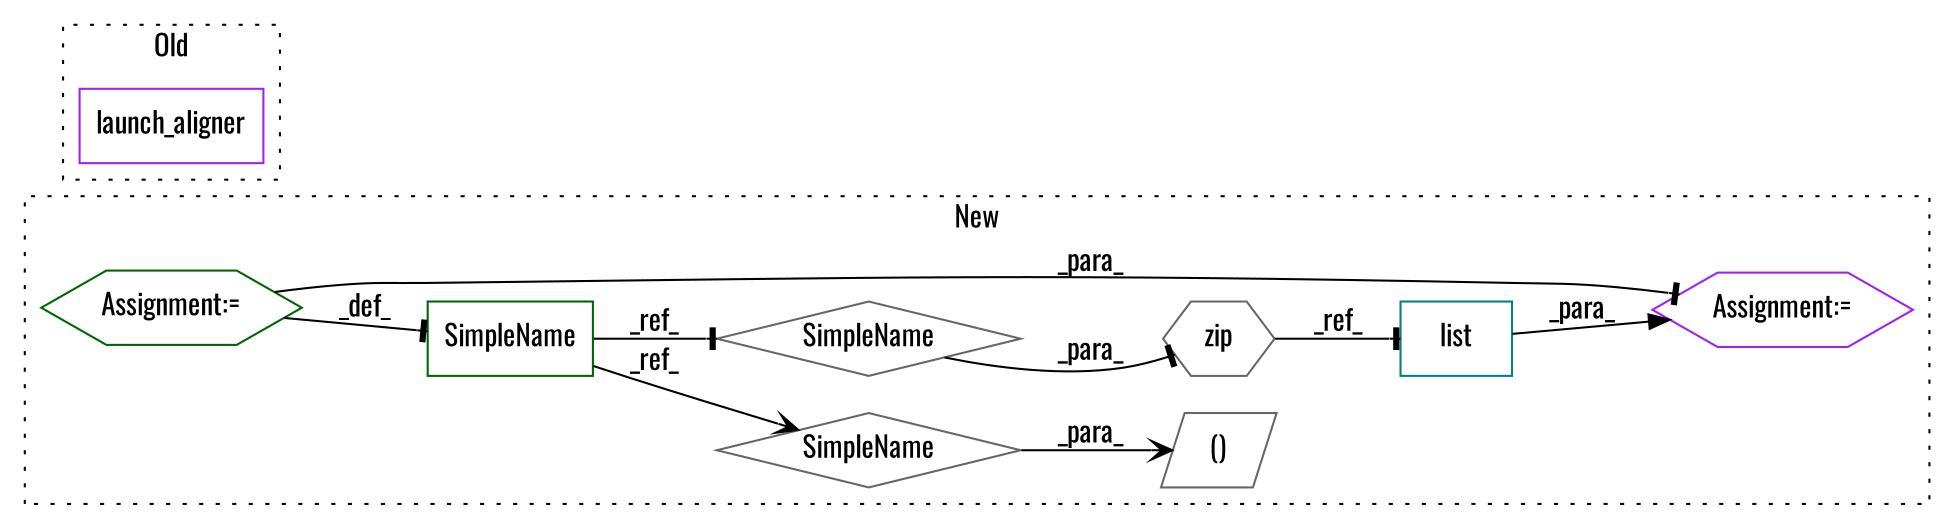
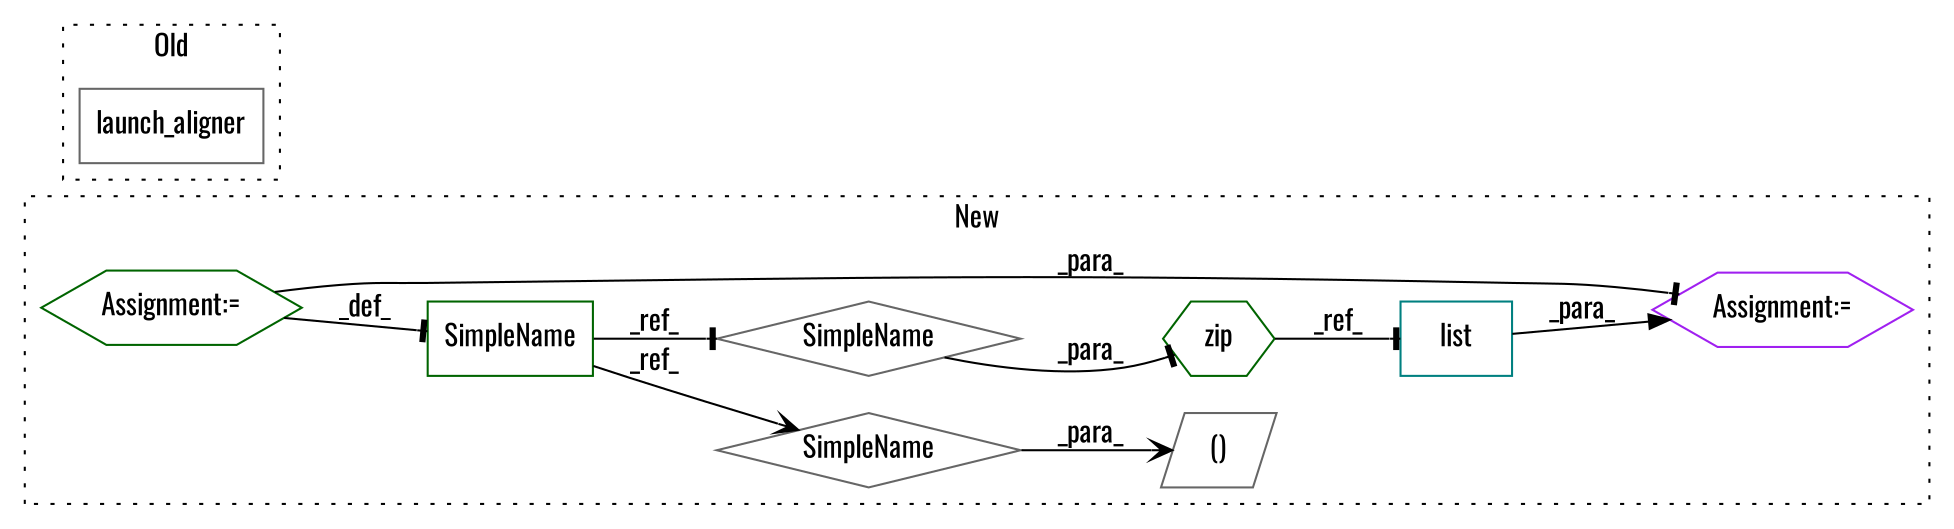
node "launch_aligner": color purple -> gray40
node "zip": color gray40 -> darkgreen
